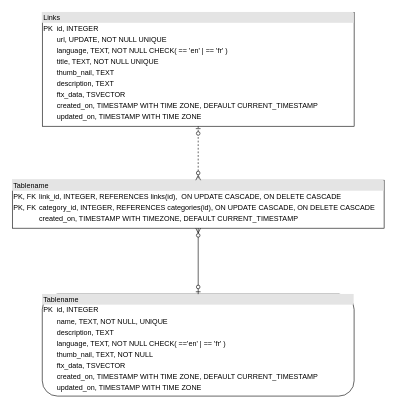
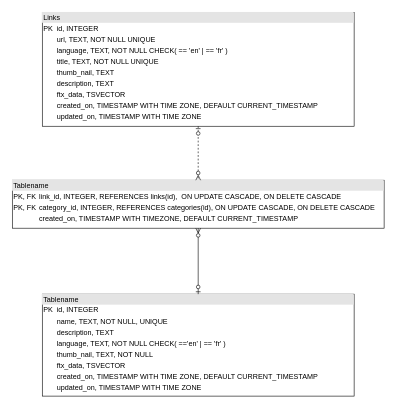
node "Links PK id, INTEGER url, UPDATE, NOT NULL UNIQUE language, TEXT, NOT NULL CHECK( == 'en' | == 'fr' ) title, TEXT, NOT NULL UNIQUE thumb_nail, TEXT description, TEXT ftx_data, TSVECTOR created_on, TIMESTAMP WITH TIME ZONE, DEFAULT CURRENT_TIMESTAMP updated_on, TIMESTAMP WITH TIME ZONE": label "Links PK id, INTEGER url, UPDATE, NOT NULL UNIQUE language, TEXT, NOT NULL CHECK( == 'en' | == 'fr' ) title, TEXT, NOT NULL UNIQUE thumb_nail, TEXT description, TEXT ftx_data, TSVECTOR created_on, TIMESTAMP WITH TIME ZONE, DEFAULT CURRENT_TIMESTAMP updated_on, TIMESTAMP WITH TIME ZONE" -> "Links PK id, INTEGER url, TEXT, NOT NULL UNIQUE language, TEXT, NOT NULL CHECK( == 'en' | == 'fr' ) title, TEXT, NOT NULL UNIQUE thumb_nail, TEXT description, TEXT ftx_data, TSVECTOR created_on, TIMESTAMP WITH TIME ZONE, DEFAULT CURRENT_TIMESTAMP updated_on, TIMESTAMP WITH TIME ZONE"
node "Tablename PK id, INTEGER name, TEXT, NOT NULL, UNIQUE description, TEXT language, TEXT, NOT NULL CHECK( =='en' | == 'fr' ) thumb_nail, TEXT, NOT NULL ftx_data, TSVECTOR created_on, TIMESTAMP WITH TIME ZONE, DEFAULT CURRENT_TIMESTAMP updated_on, TIMESTAMP WITH TIME ZONE": shape rounded rectangle -> rectangle
